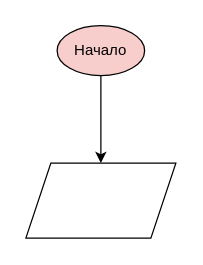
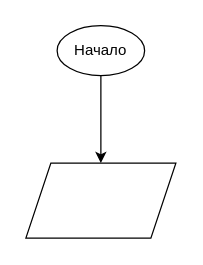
node "Начало": fillcolor #f8cecc -> #ffffff
